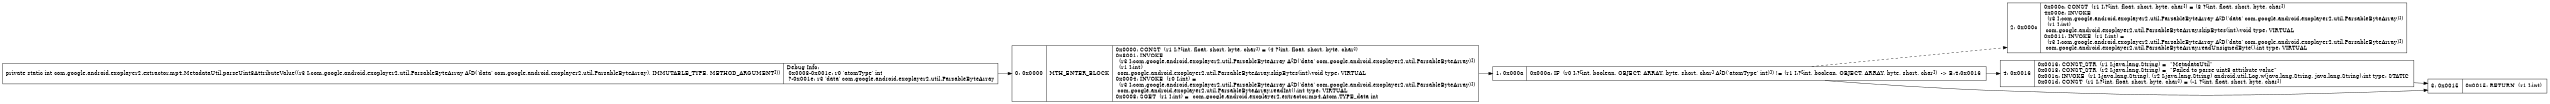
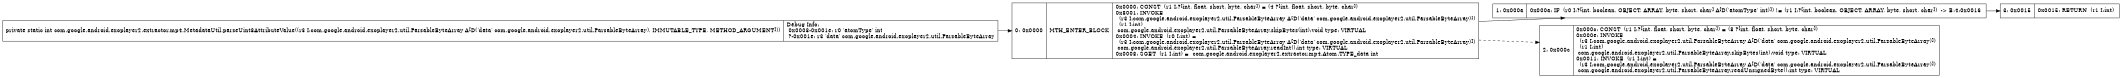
node "2: 0x000c": text "4x000e: INVOKE" -> "0x000e: INVOKE"
edge "1: 0x000a" -> "2: 0x000c": now "0: 0x0000" -> "2: 0x000c"
node "4: 0x0016": removed
